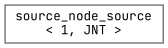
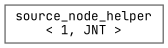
node "source_node_source < 1, JNT >": label "source_node_source < 1, JNT >" -> "source_node_helper < 1, JNT >"
